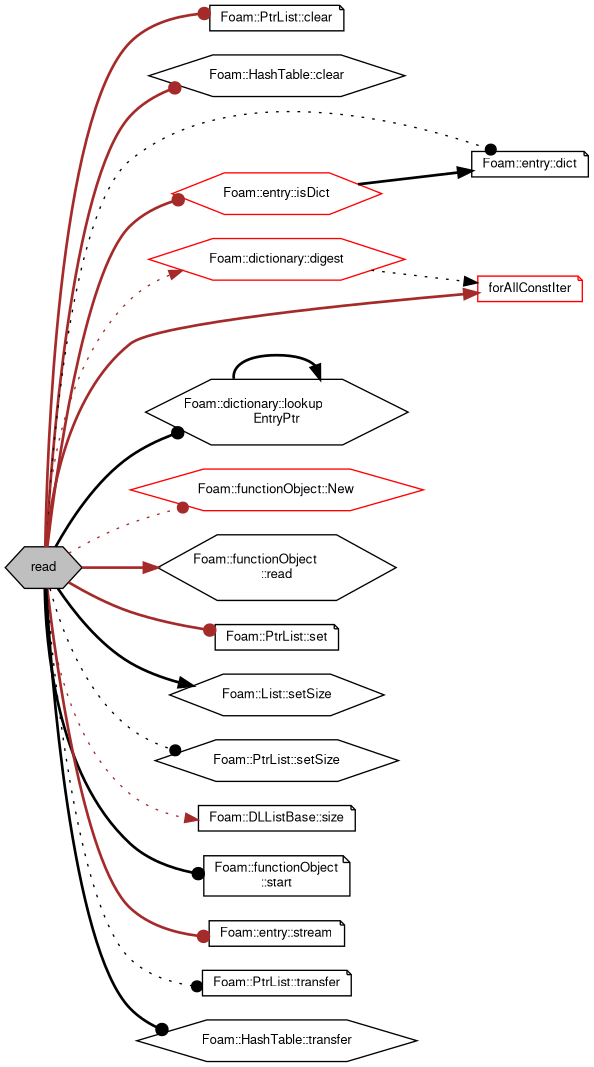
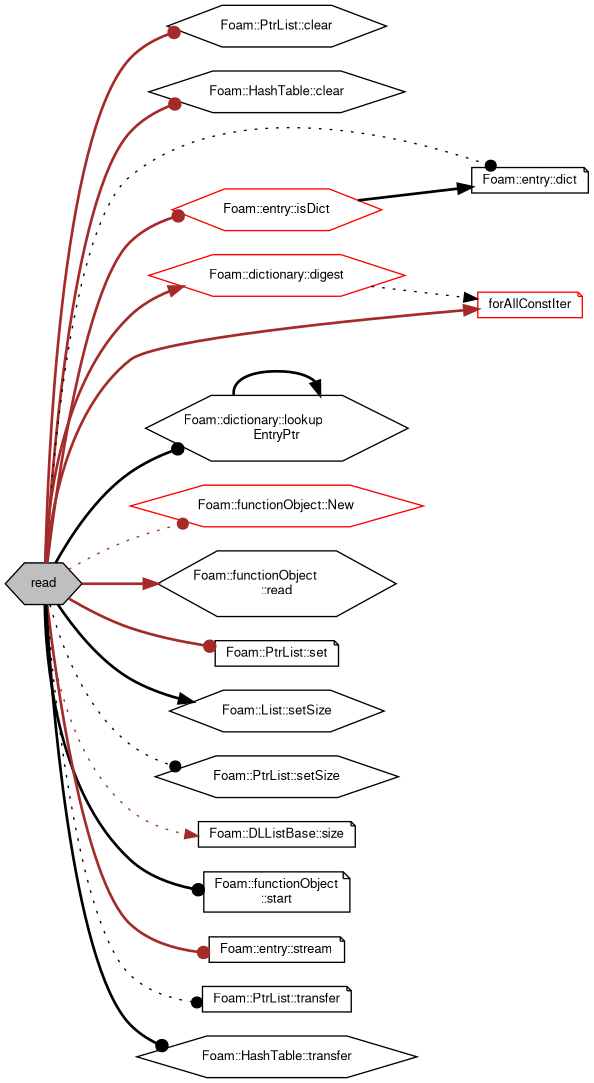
node "Foam::PtrList::clear": shape note -> hexagon
edge "read" -> "Foam::dictionary::digest": style dotted -> bold
